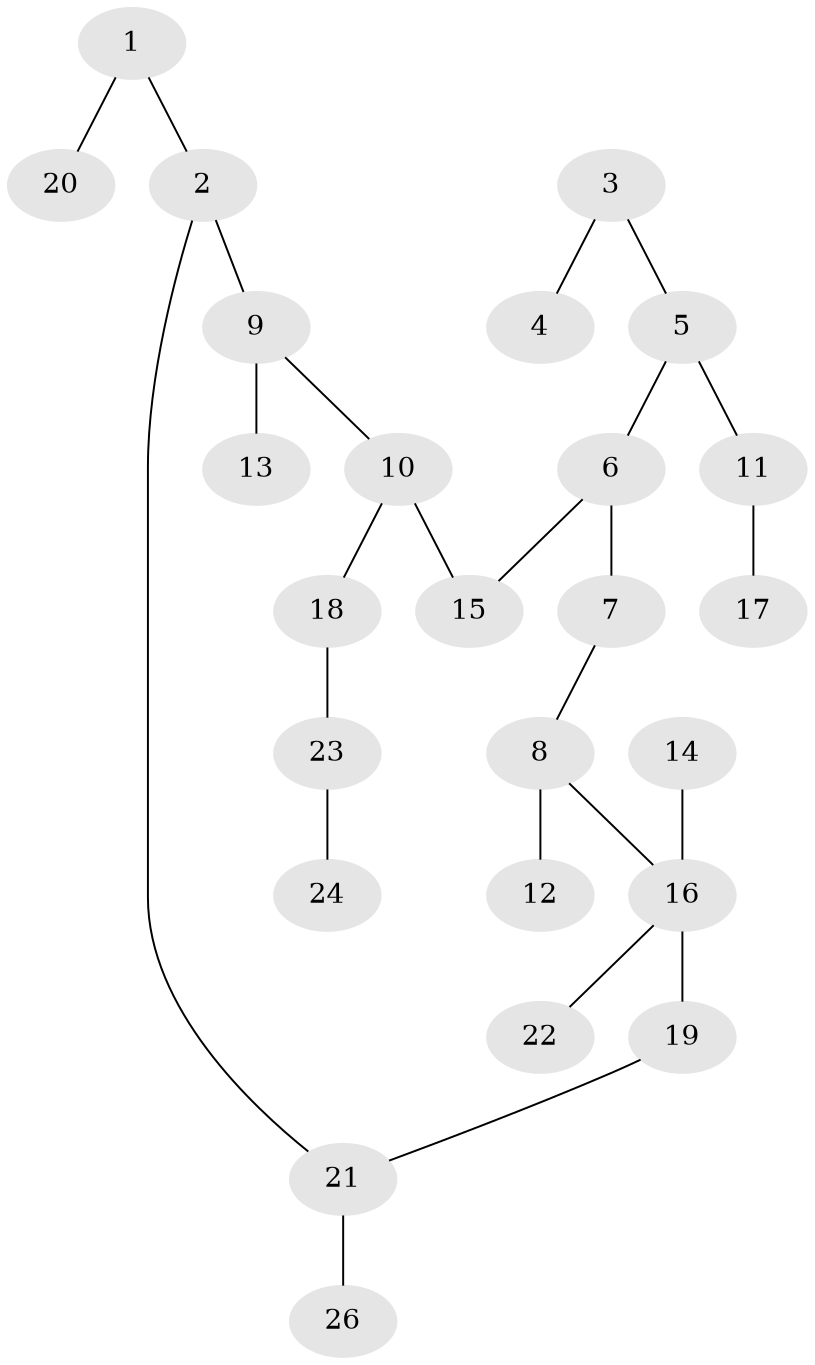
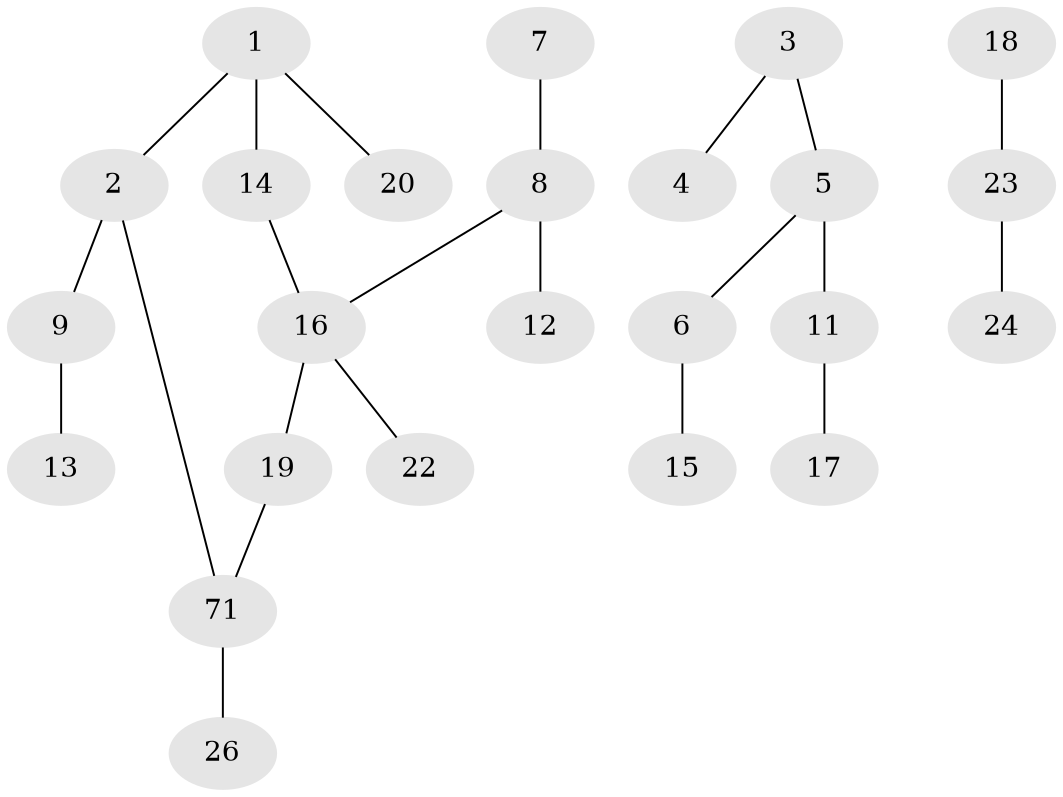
edge "1" -- "14": added
node "10": removed
edge "6" -- "7": removed
node "21": label "21" -> "71"
